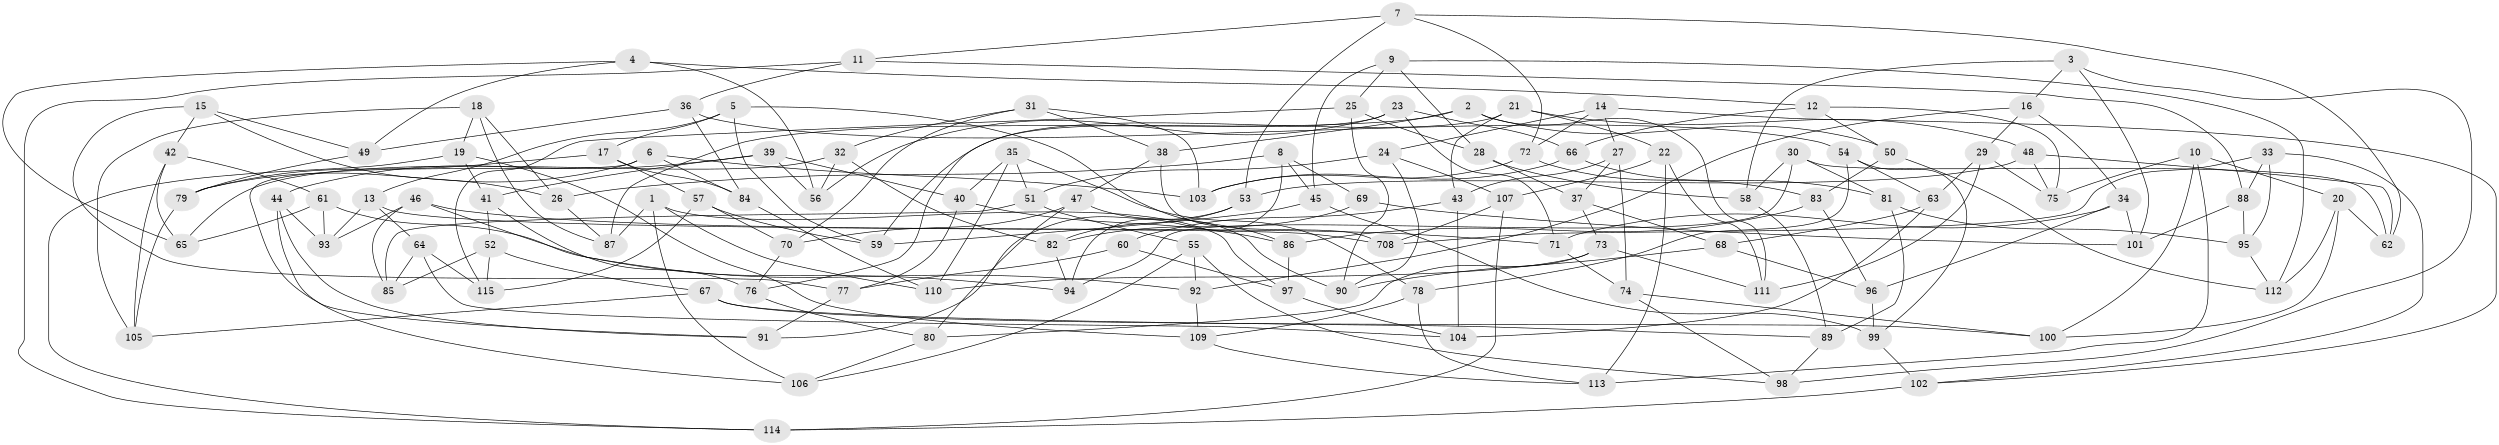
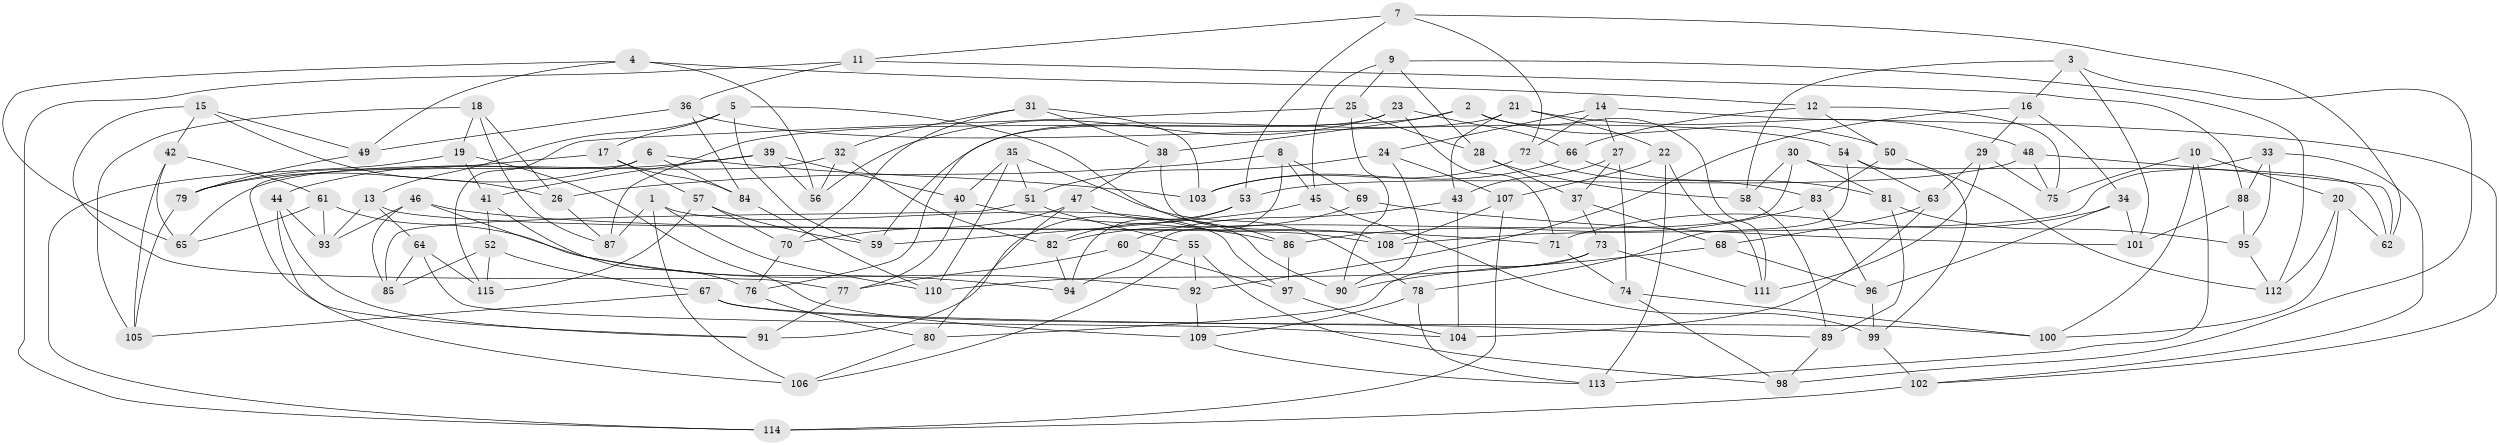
node "708": label "708" -> "108"
